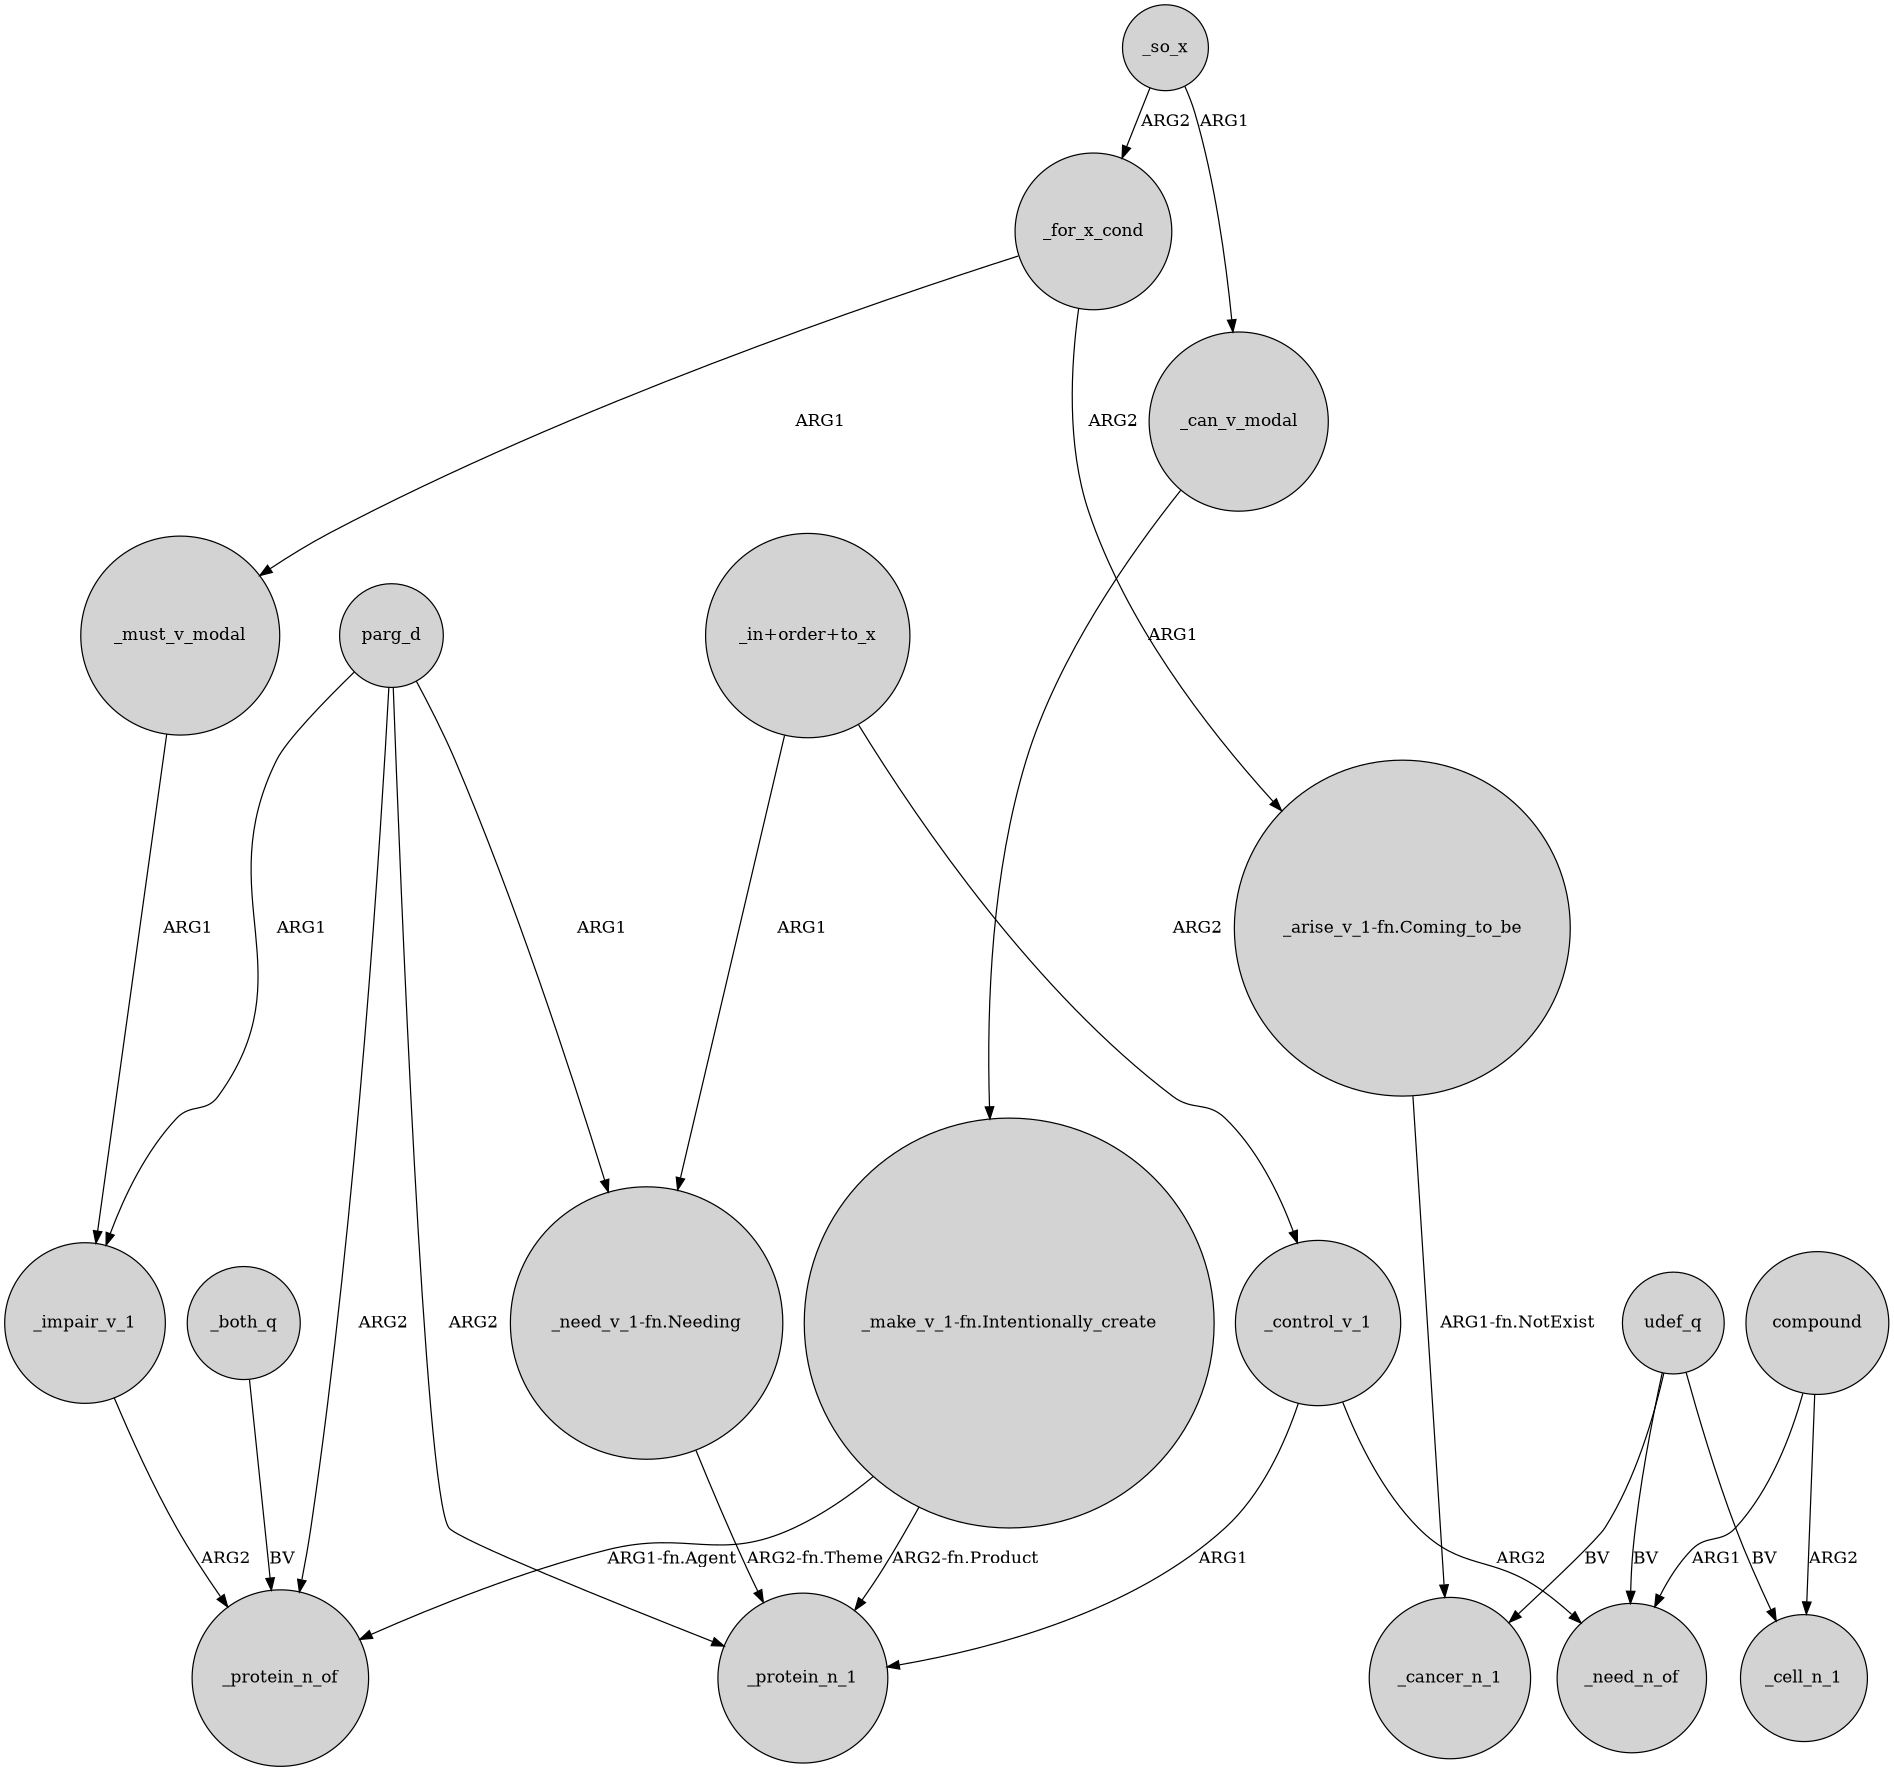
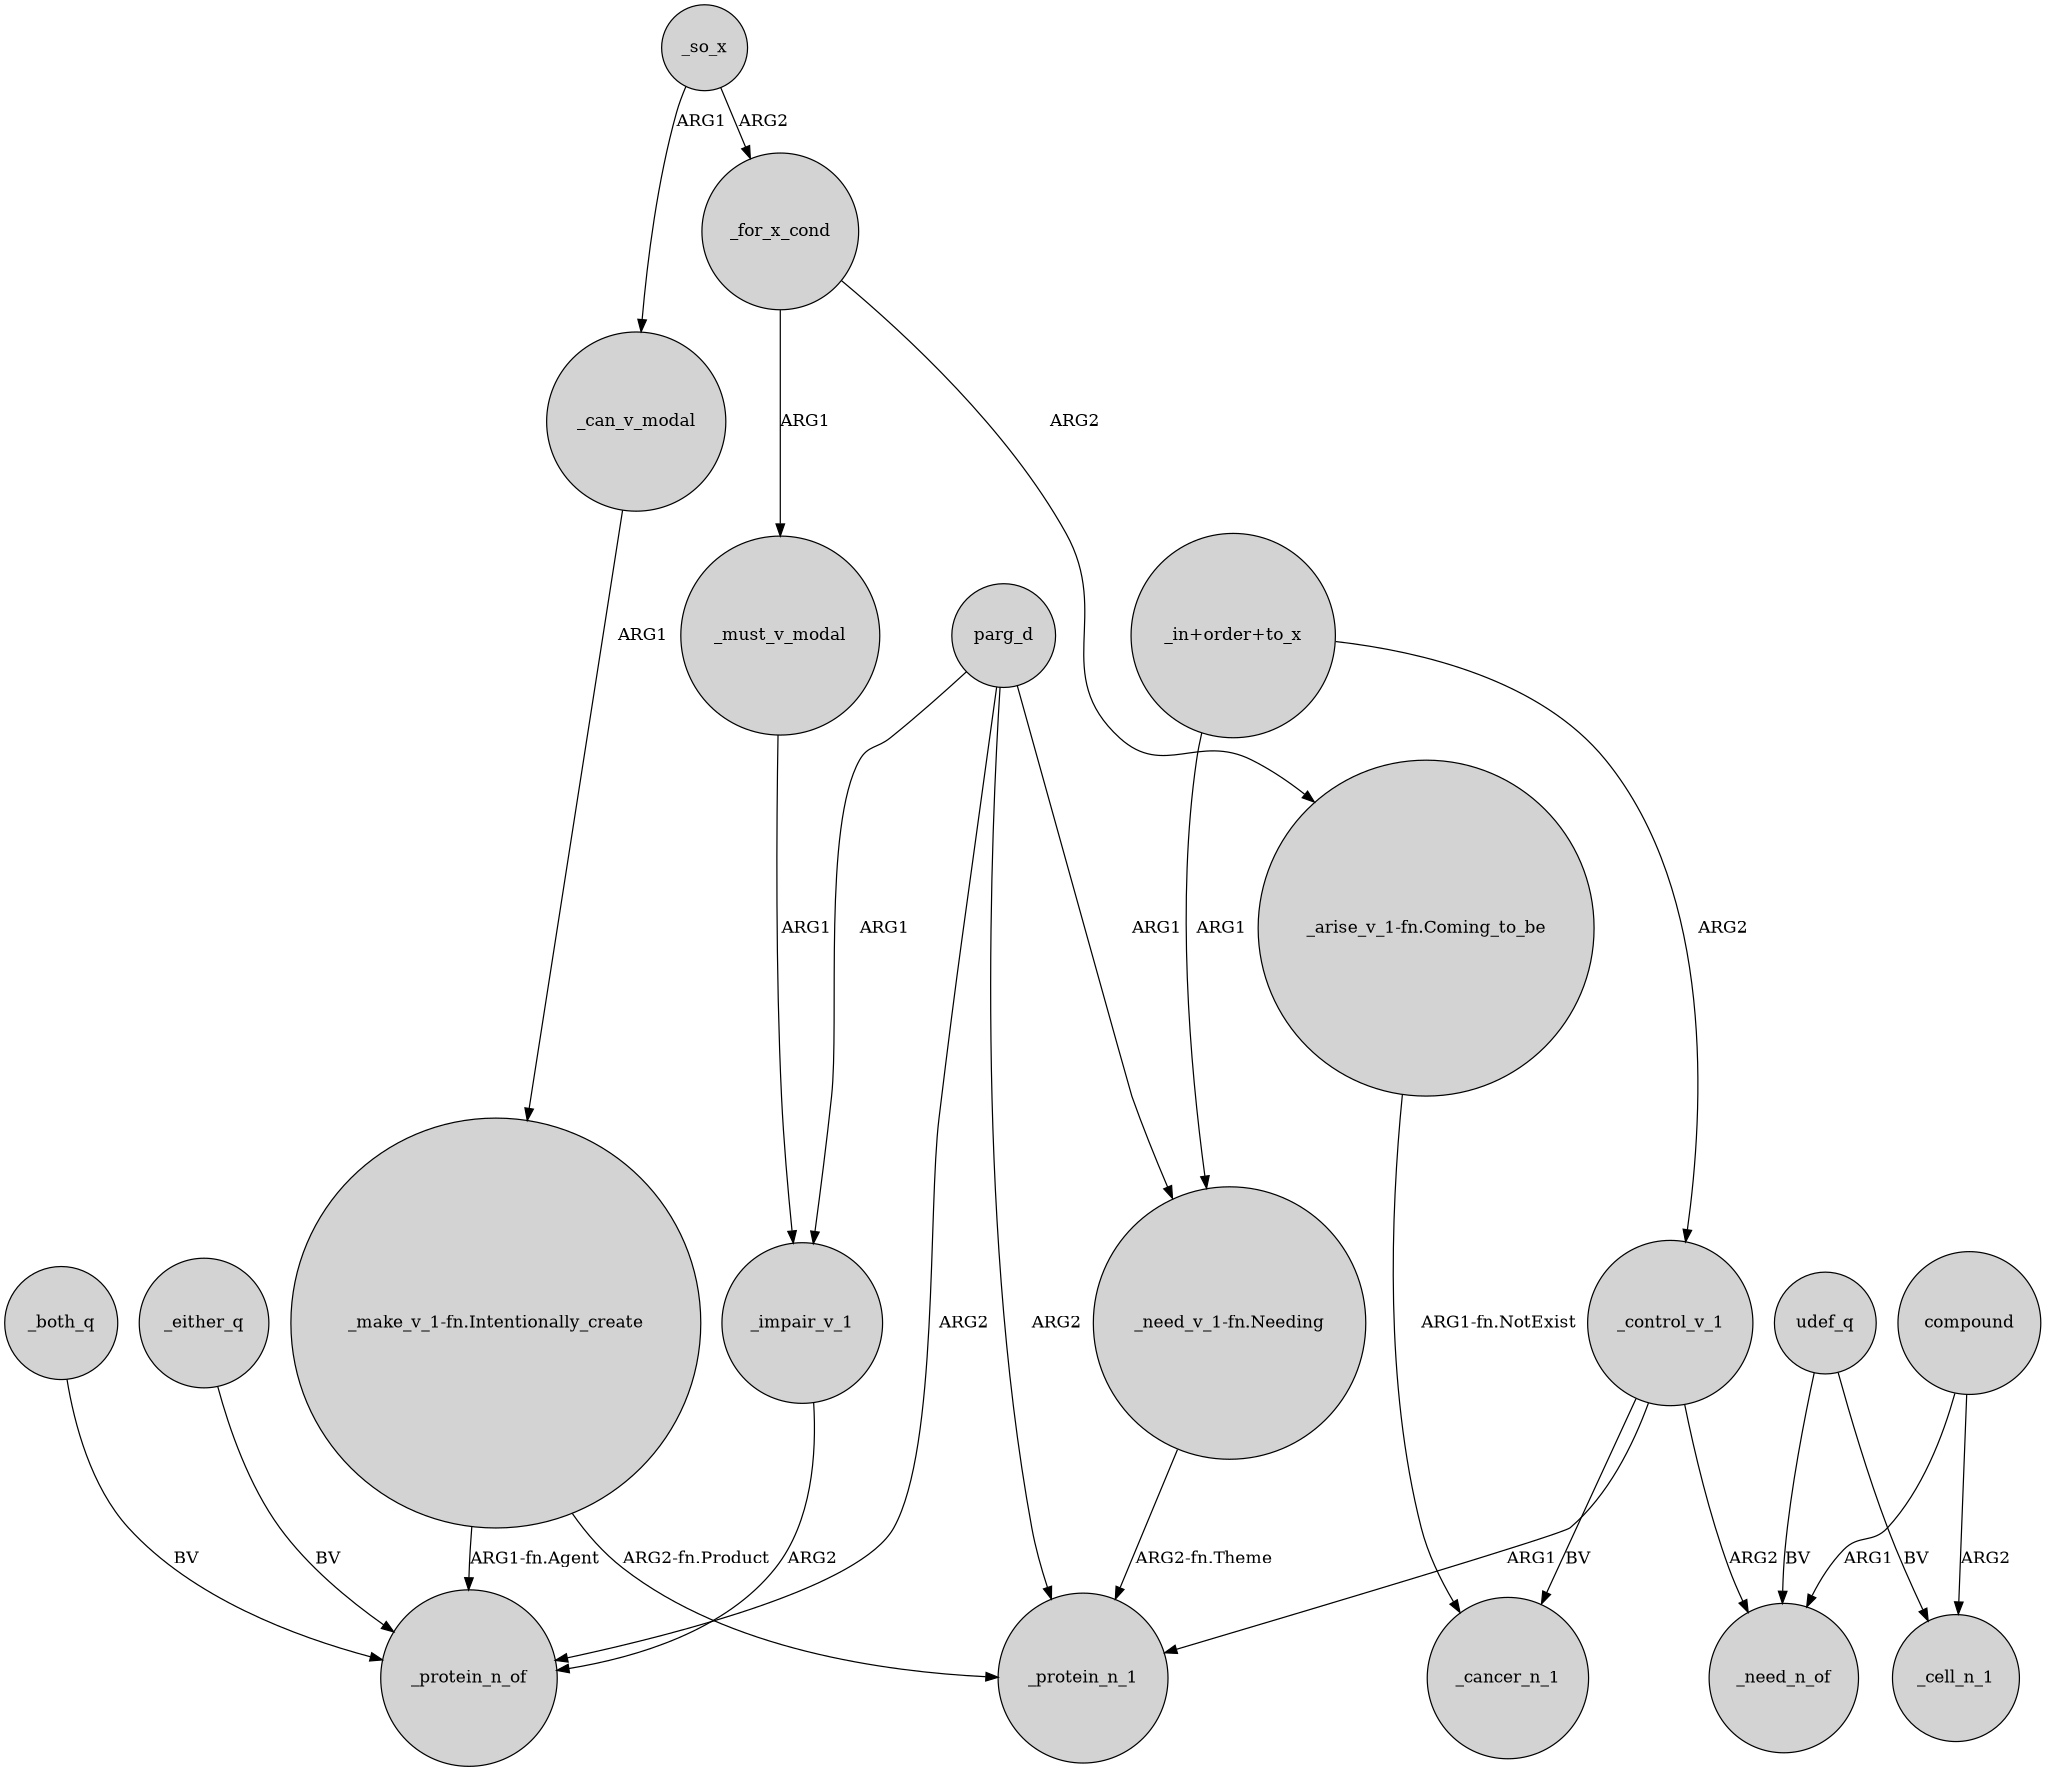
node "_either_q": added
edge "udef_q" -> "_cancer_n_1": now "_control_v_1" -> "_cancer_n_1"
